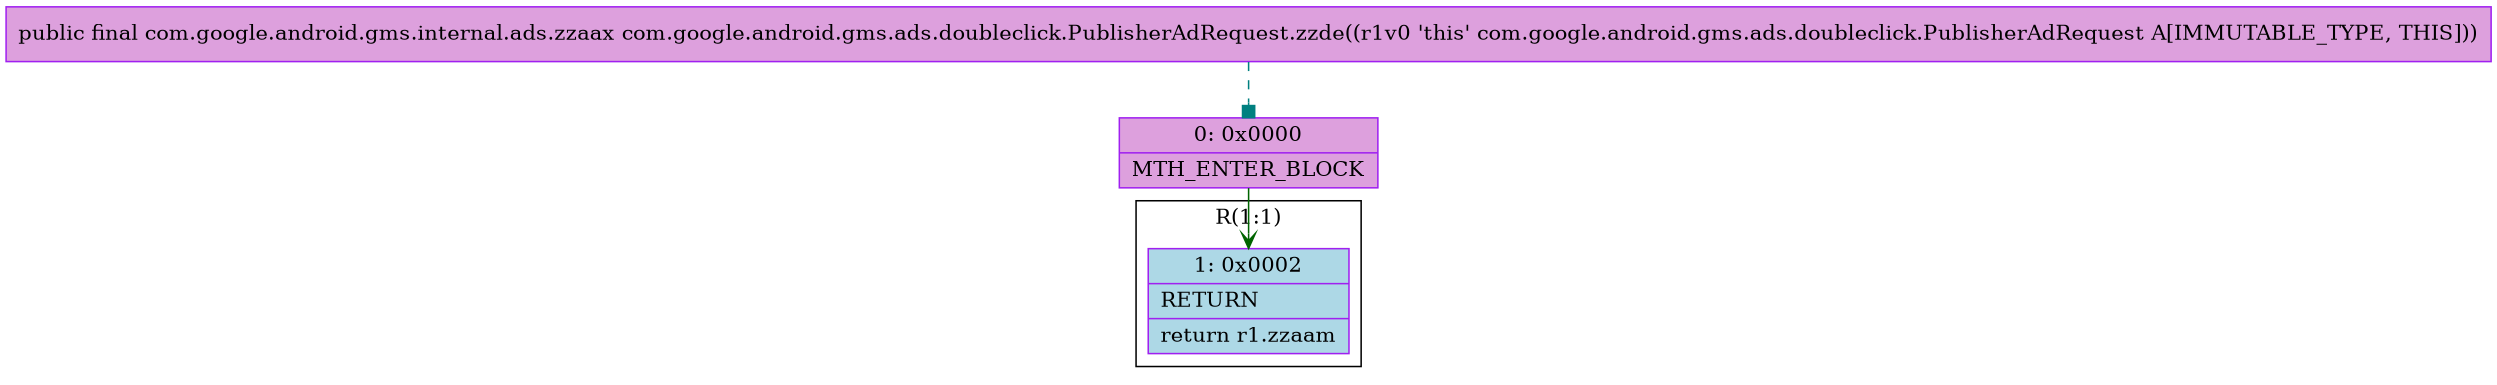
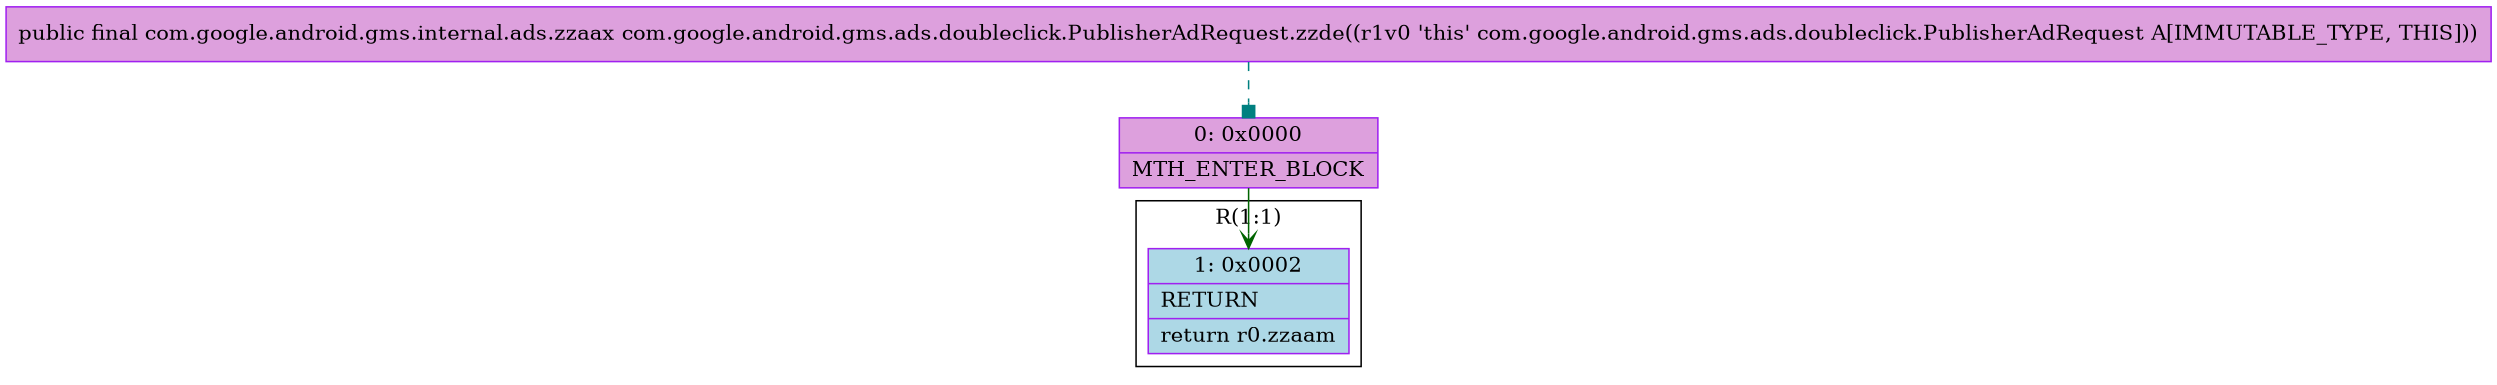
node "1: 0x0002": text "return r1.zzaam" -> "return r0.zzaam"
